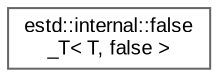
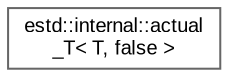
node "estd::internal::false _T< T, false >": label "estd::internal::false _T< T, false >" -> "estd::internal::actual _T< T, false >"
